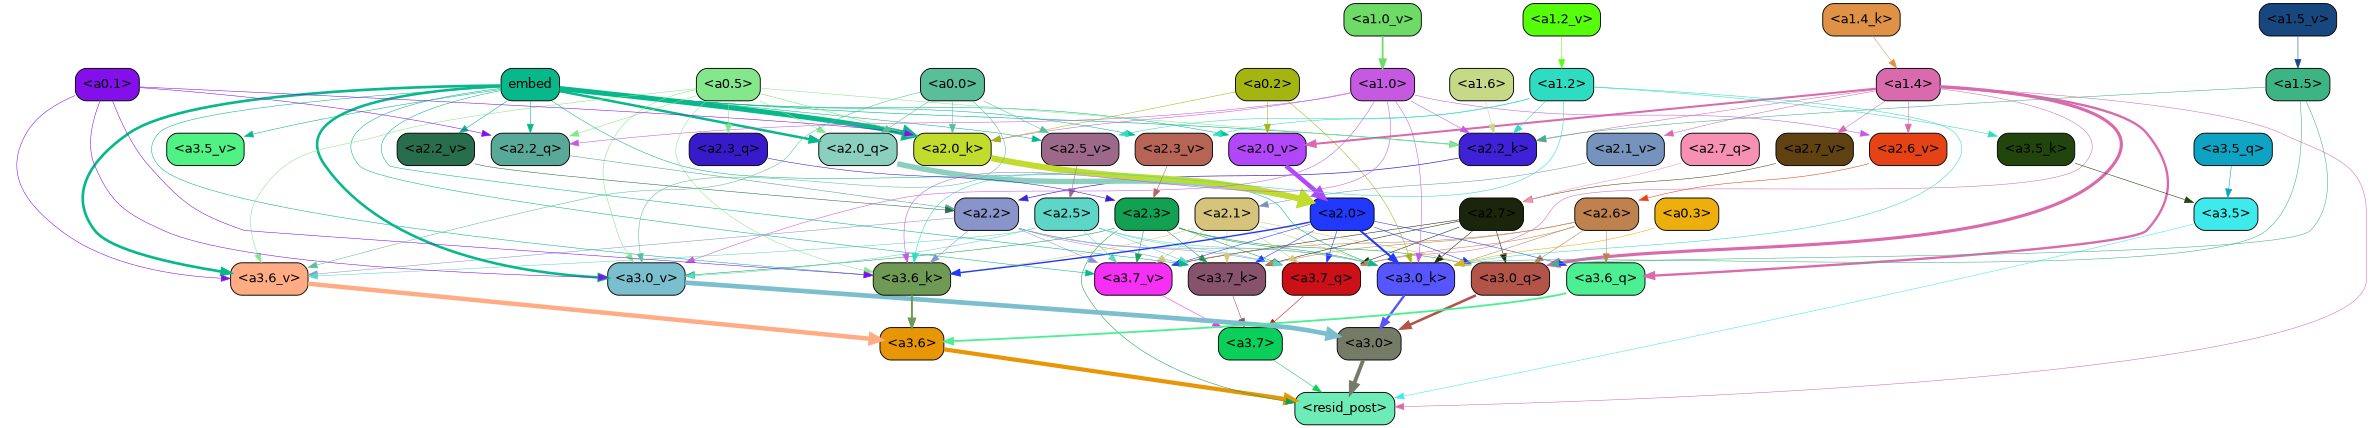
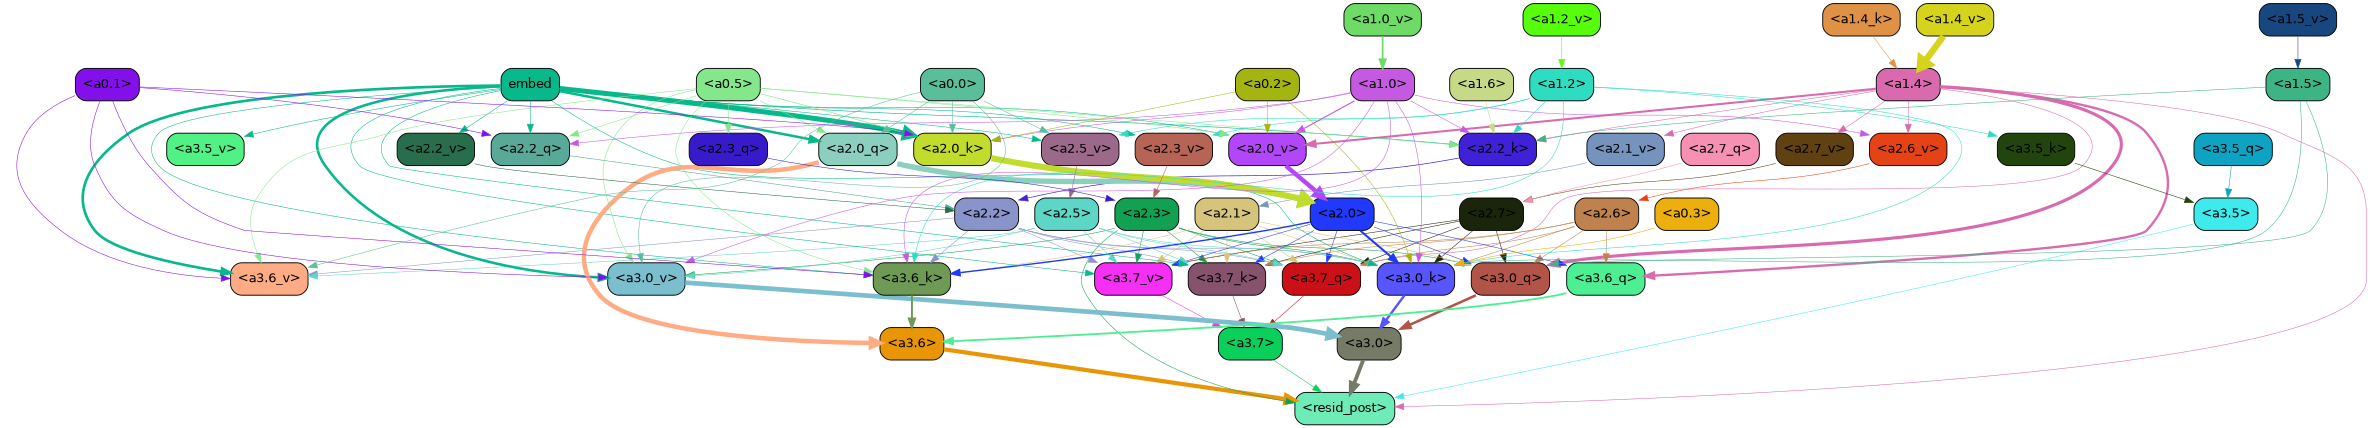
node "<a1.4_v>": added
edge "<a0.5>" -> "<a2.0_v>": added
edge "<a1.0>" -> "<a2.0_v>": added
edge "<a3.6_v>" -> "<a3.6>": now "<a2.0_q>" -> "<a3.6>"
